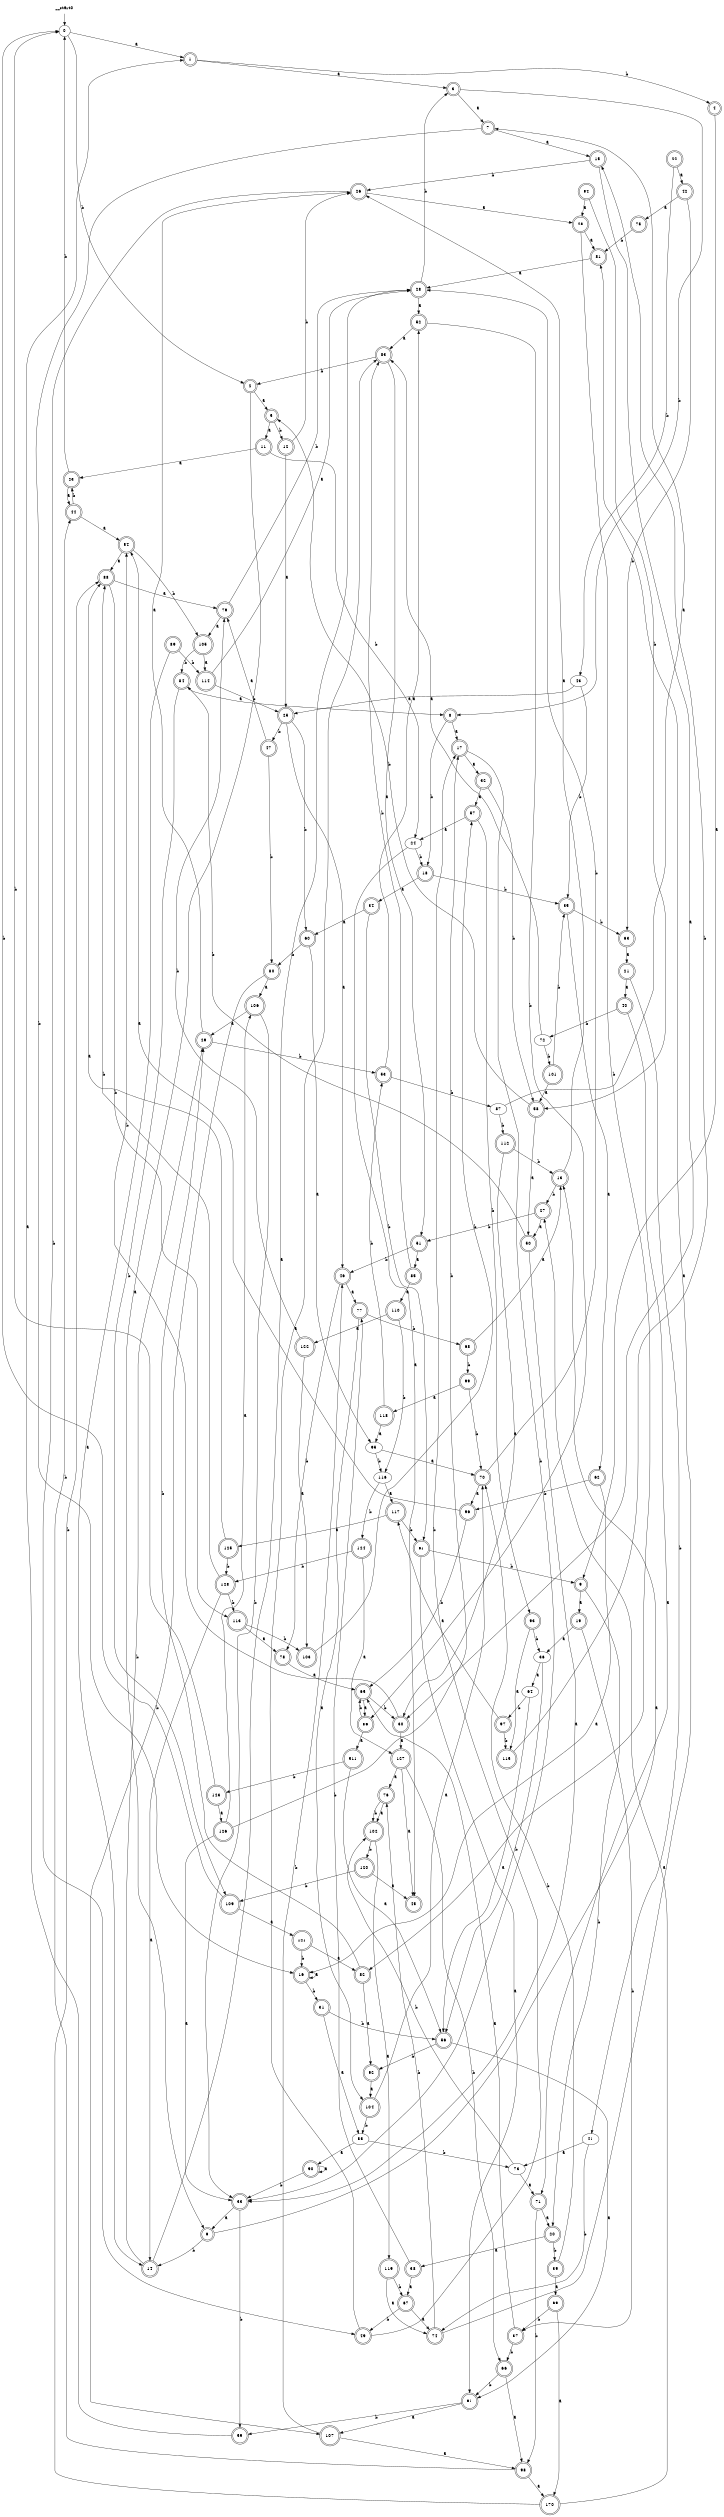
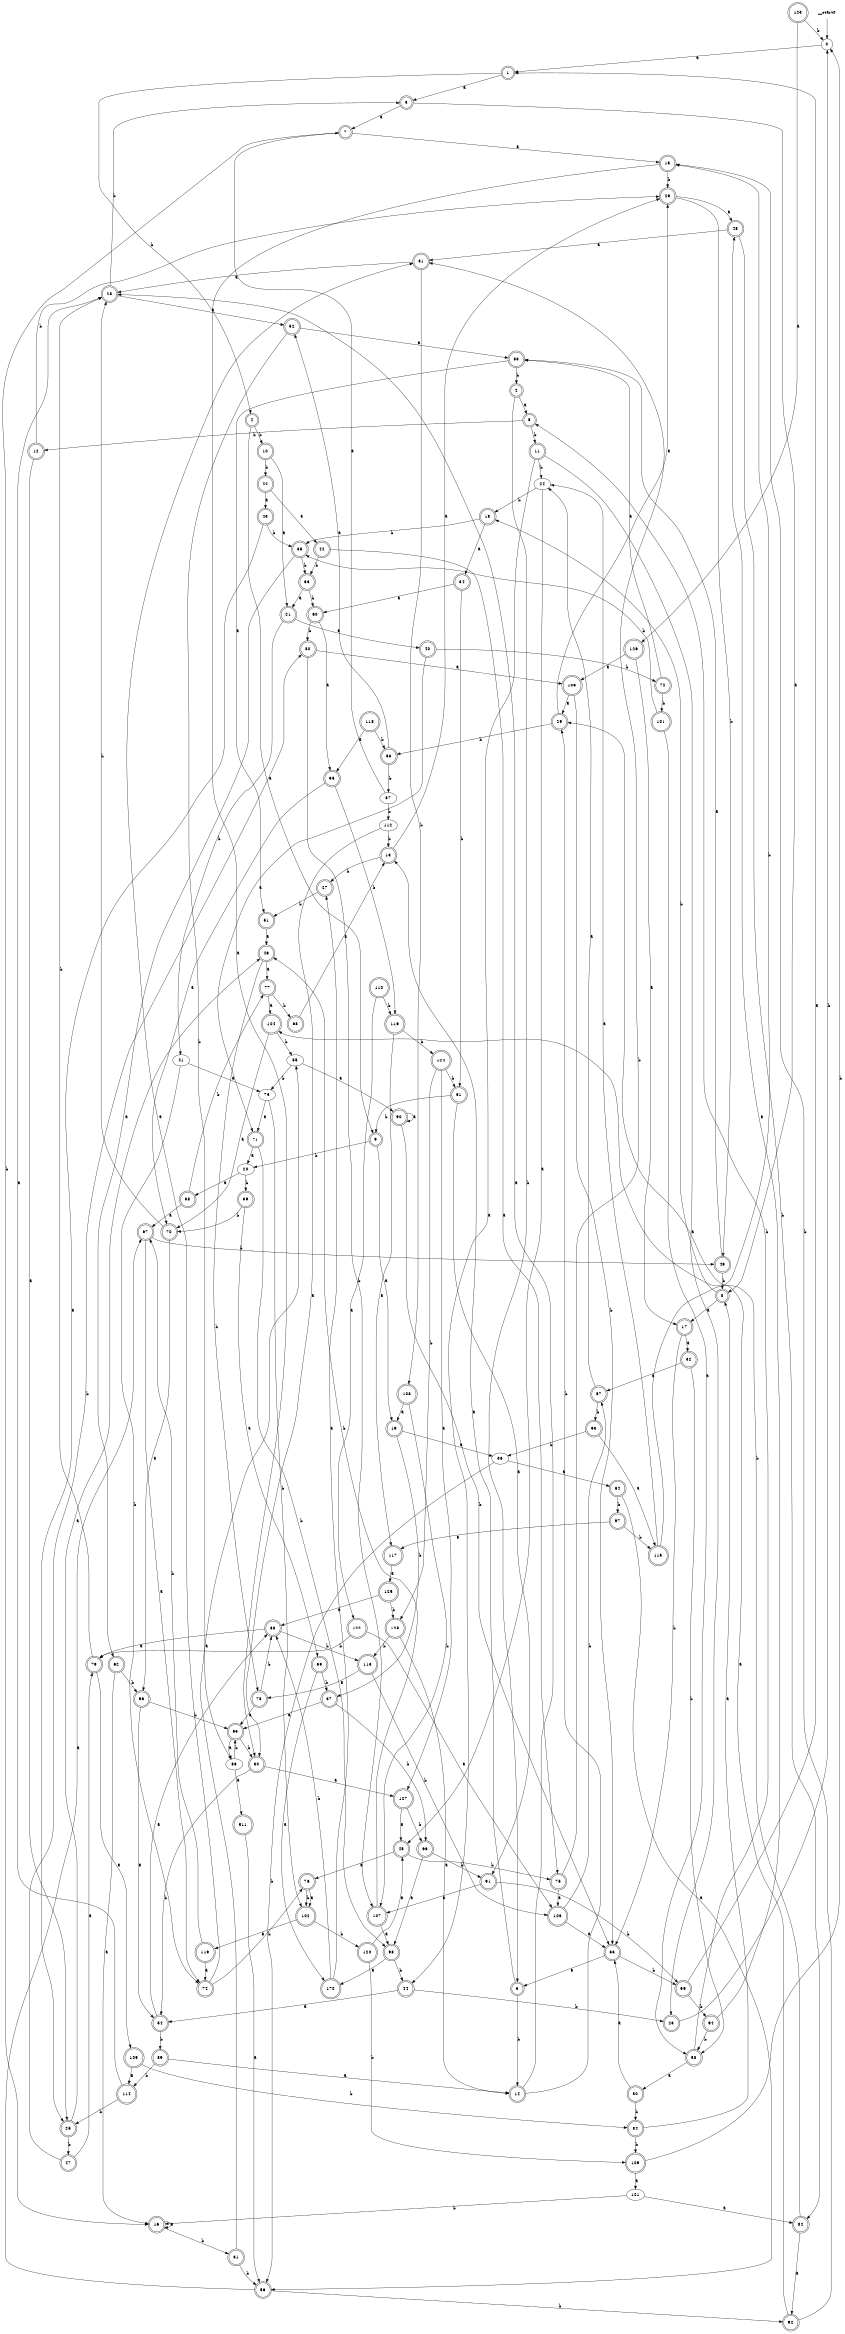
edge "0" -> "2": removed, label "b"
edge "3" -> "8": label "b" -> "a"
edge "22" -> "43": label "b" -> "a"
edge "5" -> "11": label "a" -> "b"
node "10": added
edge "23" -> "44": now "11" -> "44"
edge "54" -> "105": now "54" -> "89"
node "43": shape ellipse -> doublecircle
edge "25" -> "60": now "63" -> "60"
edge "115" -> "24": added, label "a"
node "72": shape ellipse -> doublecircle
edge "128" -> "88": now "78" -> "88"
node "112": shape doublecircle -> ellipse
edge "92" -> "15": added, label "b"
edge "27" -> "50": removed, label "a"
edge "51" -> "46": label "b" -> "a"
node "85": removed
edge "126" -> "17": label "b" -> "a"
edge "2" -> "6": label "a" -> "b"
node "99": removed
node "108": added
node "95": shape ellipse -> doublecircle
node "116": shape ellipse -> doublecircle
edge "117" -> "61": now "124" -> "61"
edge "49" -> "17": now "49" -> "8"
node "64": shape ellipse -> doublecircle
node "86": shape doublecircle -> ellipse
edge "127" -> "76": now "45" -> "76"
edge "511" -> "123": removed, label "b"
edge "45" -> "75": added, label "b"
edge "75" -> "103": added, label "a"
node "121": shape doublecircle -> ellipse
edge "59" -> "94": added, label "b"
edge "126" -> "33": now "103" -> "33"
edge "56" -> "91": now "56" -> "67"
node "20": shape doublecircle -> ellipse
